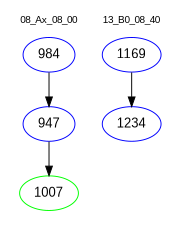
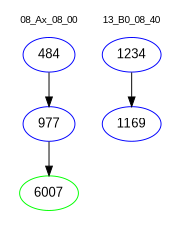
node "984": label "984" -> "484"
edge "1169" -> "1234": reversed
node "947": label "947" -> "977"
node "1007": label "1007" -> "6007"
